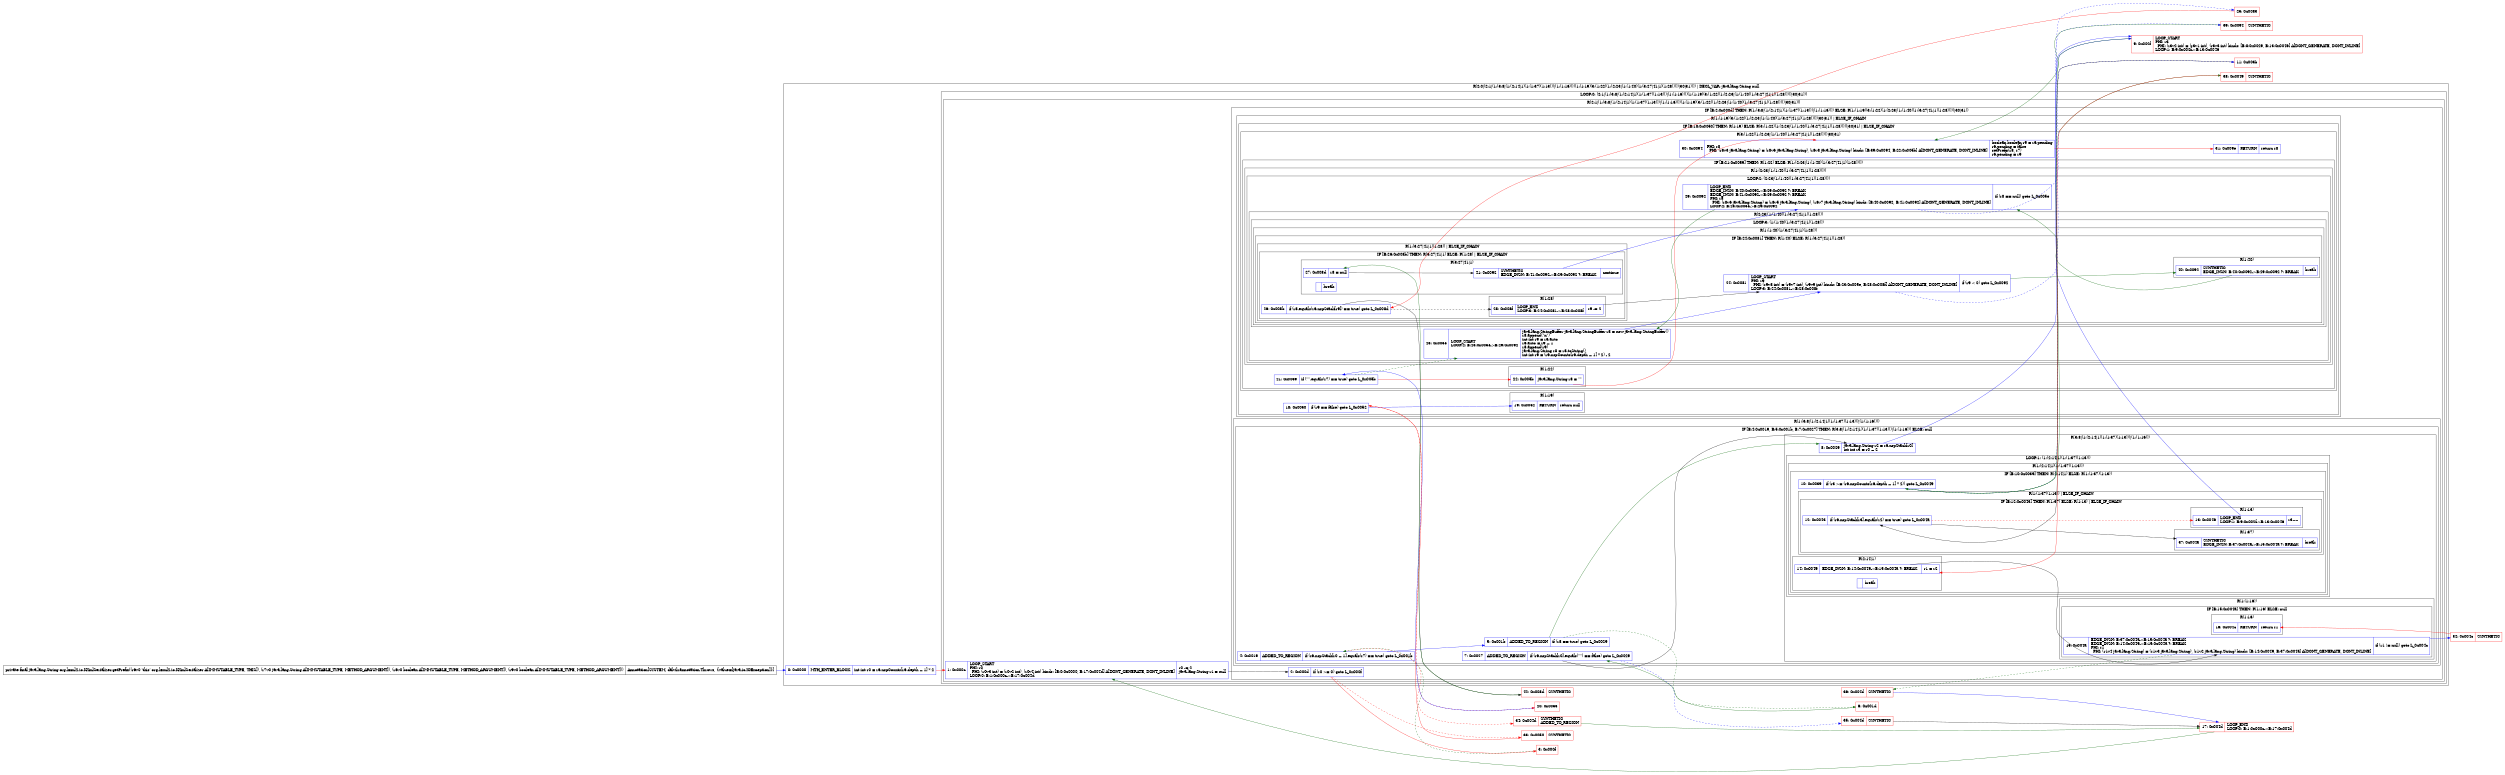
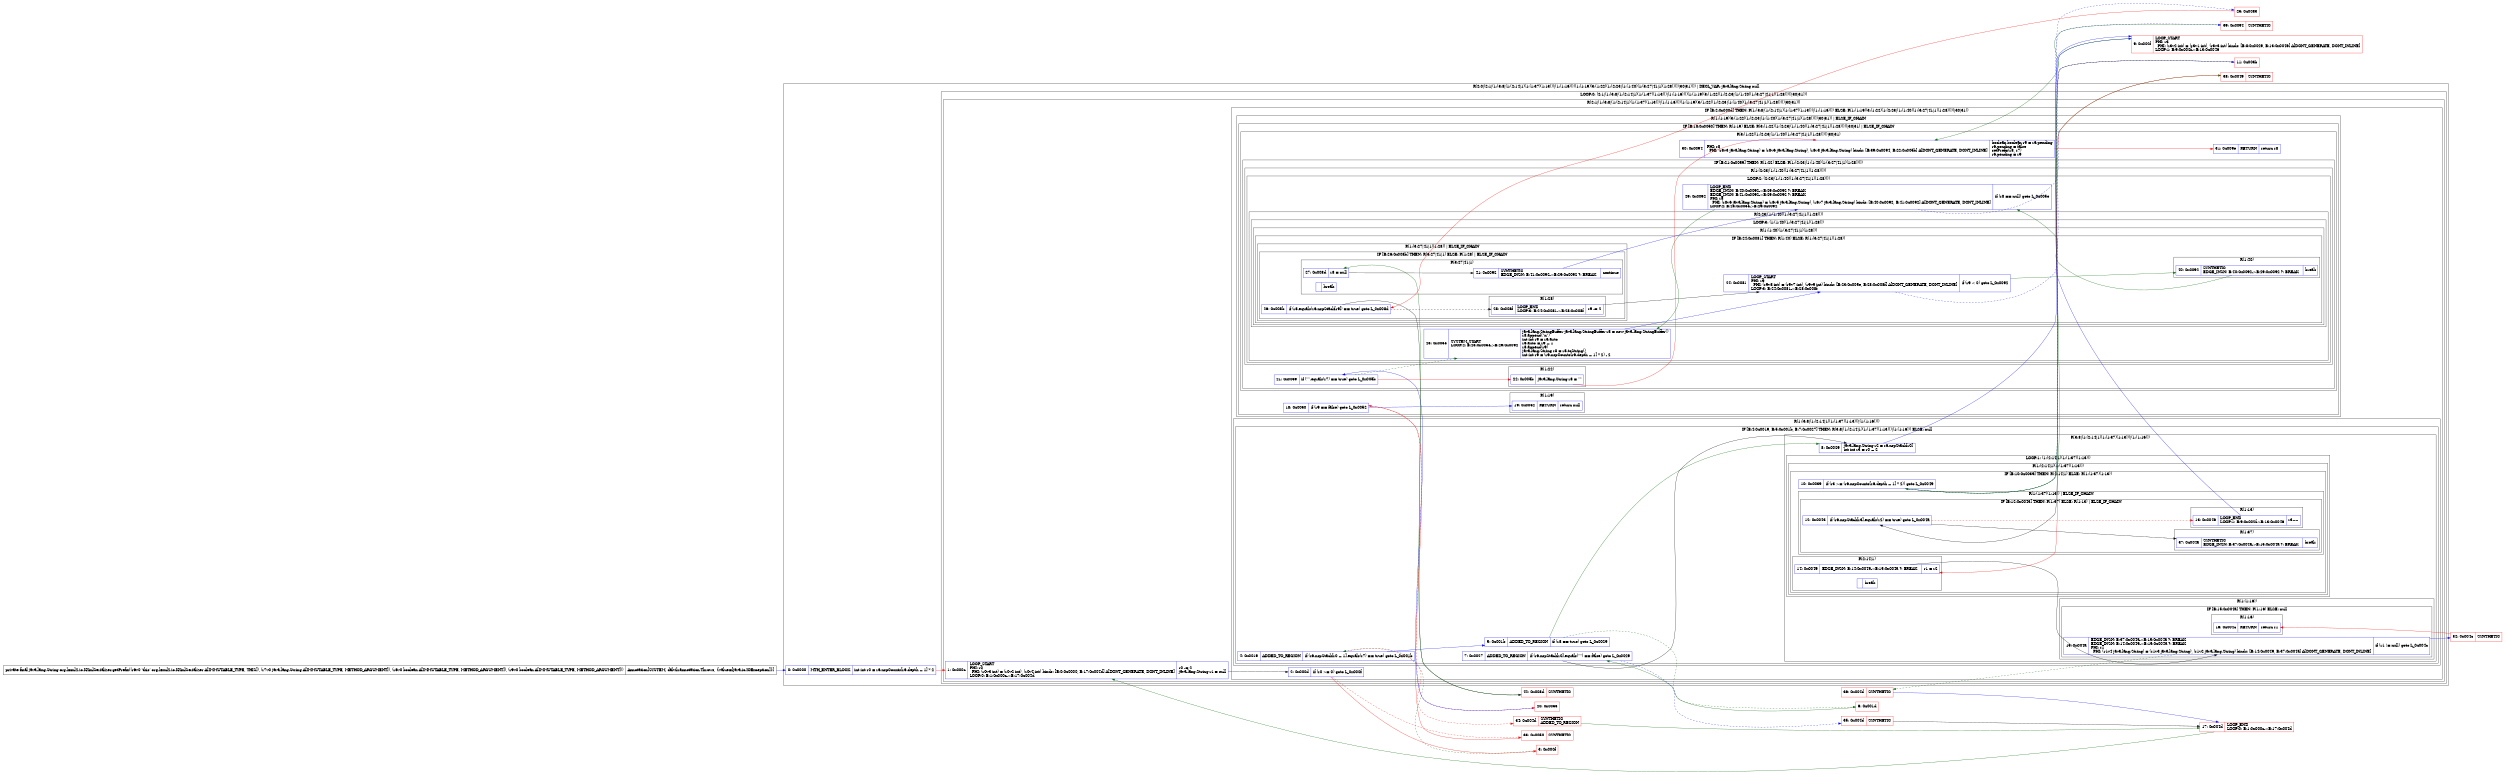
node "23: 0x005e": text "LOOP_START" -> "SYSTEM_START"
